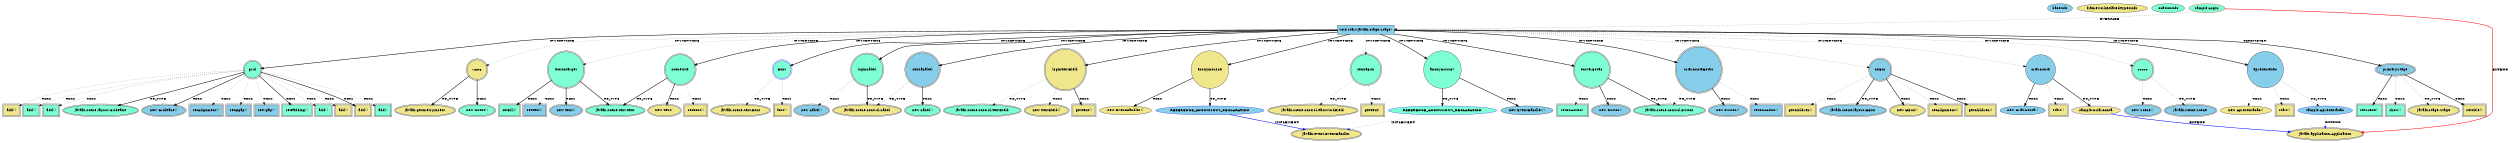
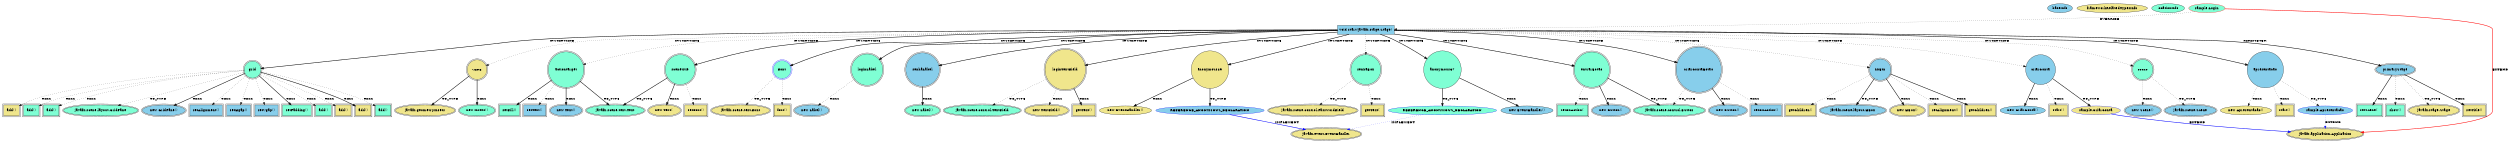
edge "grid" -> "javafx.scene.layout.GridPane": style bold -> dotted
node "javafx.scene.control.Label": removed
